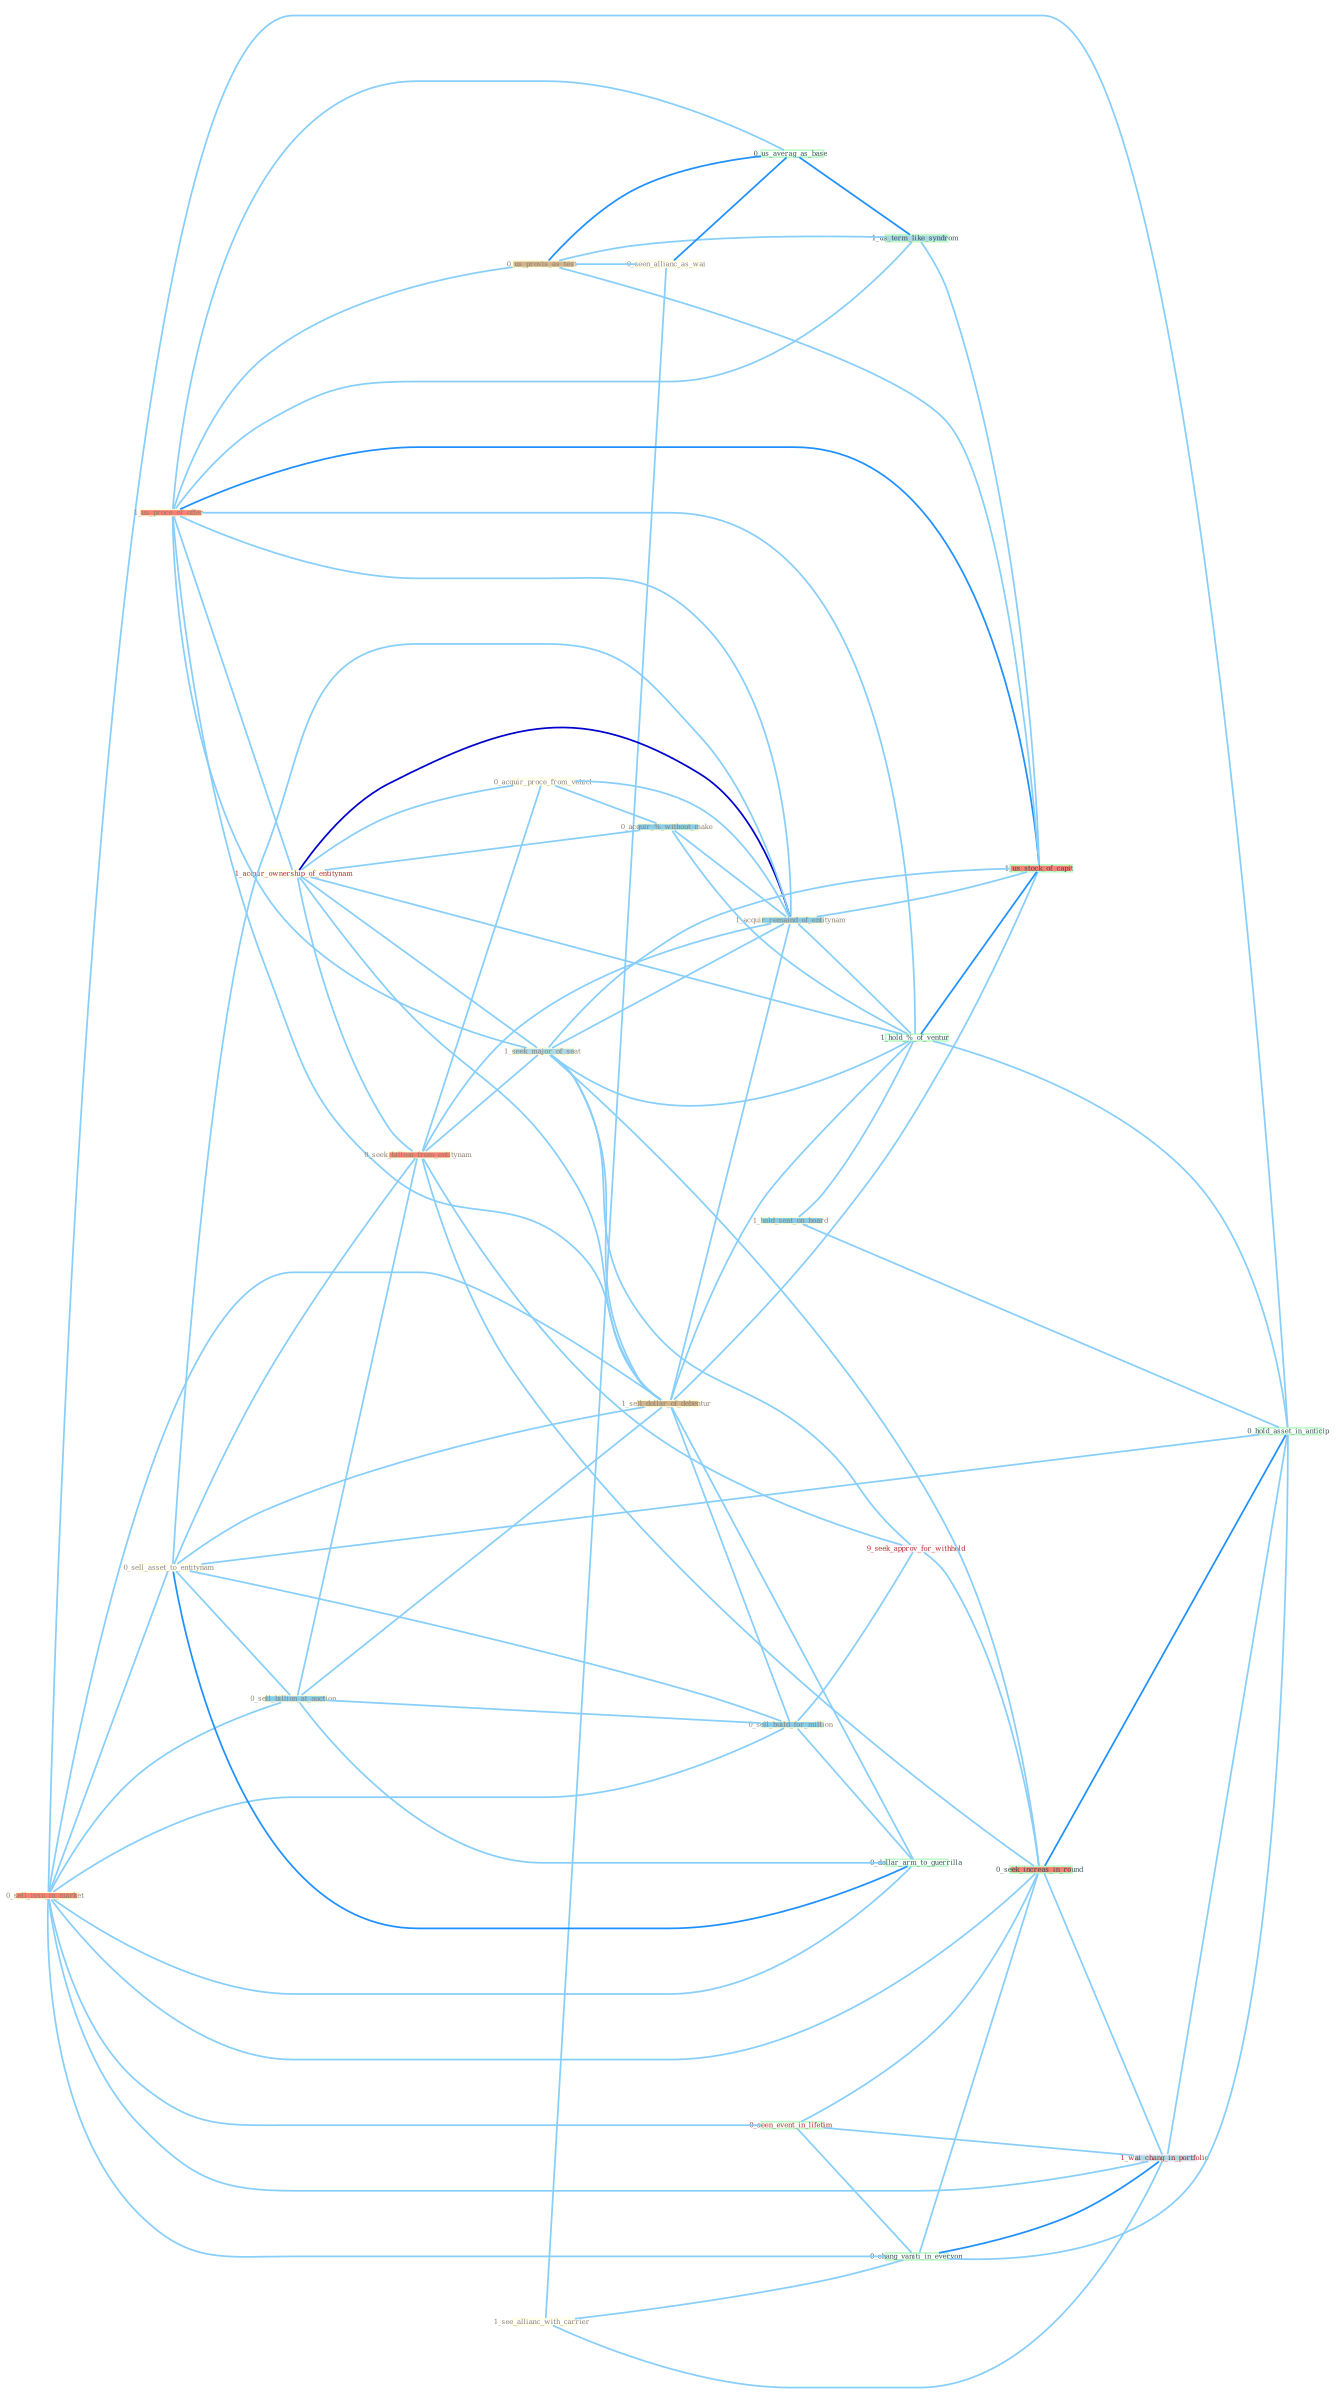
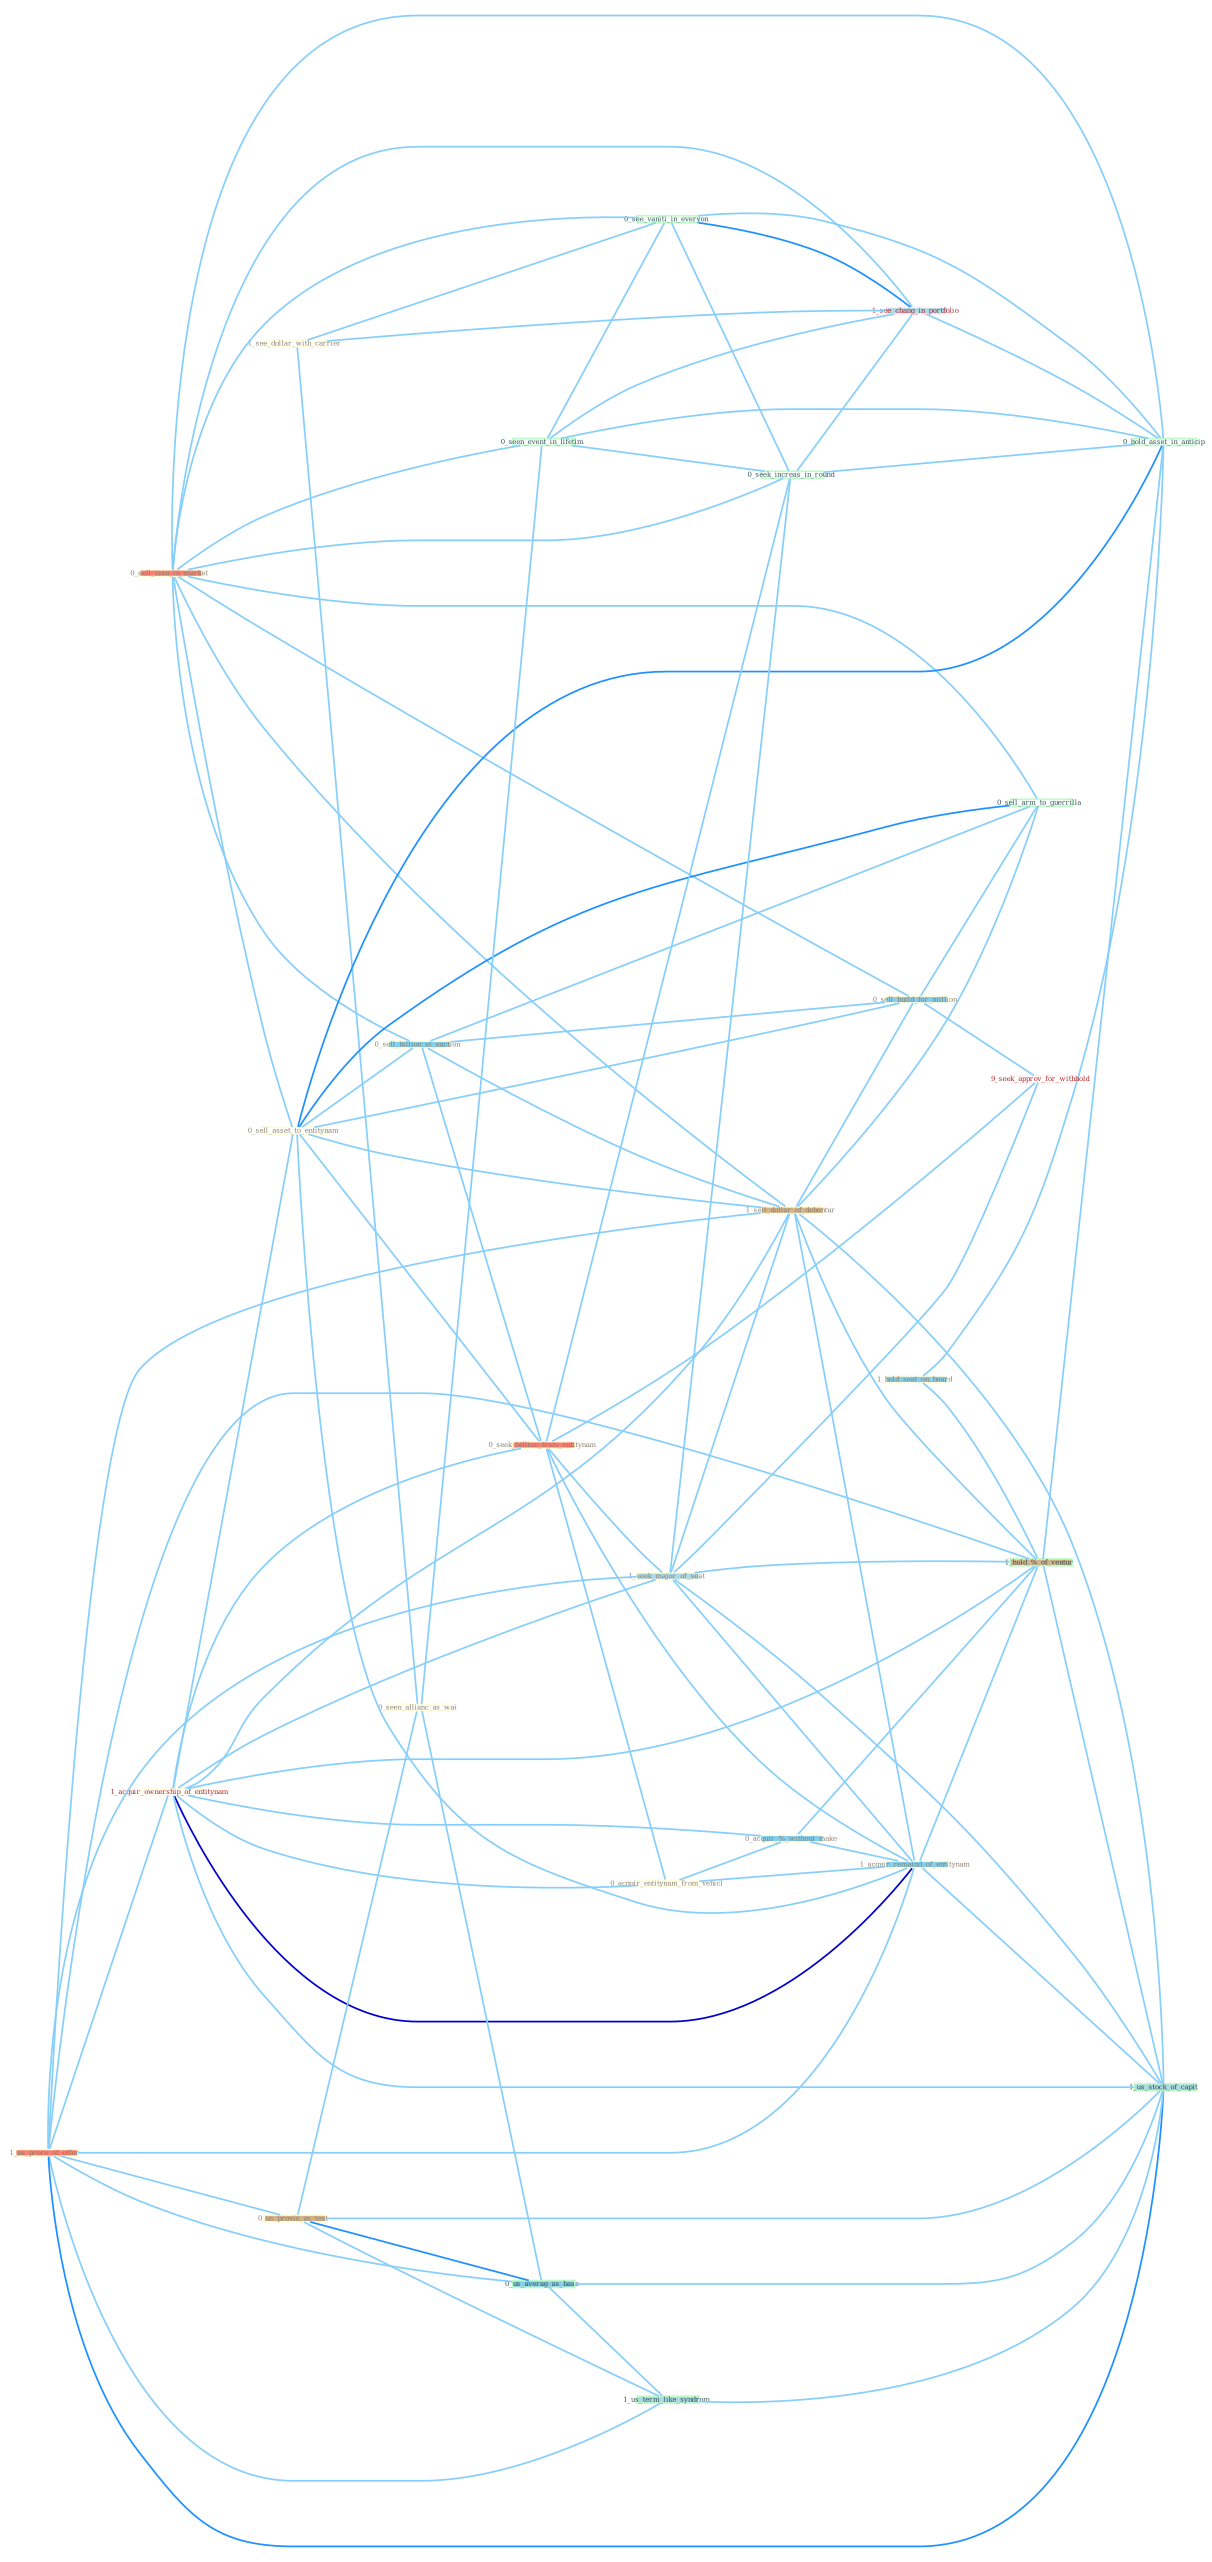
node "0_us_averag_as_base": fillcolor white -> skyblue
edge "0_us_averag_as_base" -- "1_us_term_like_syndrom": color #1e90ff -> #87cefa
edge "0_us_averag_as_base" -- "0_seen_allianc_as_wai": color #1e90ff -> #87cefa
edge "0_seen_event_in_lifetim" -- "0_hold_asset_in_anticip": added
node "0_acquir_proce_from_vehicl": label "0_acquir_proce_from_vehicl" -> "0_acquir_entitynam_from_vehicl"
node "1_us_stock_of_capit": fillcolor salmon -> lightblue
edge "1_us_stock_of_capit" -- "1_hold_%_of_ventur": color #1e90ff -> #87cefa
node "1_hold_%_of_ventur": fillcolor white -> tan
edge "0_seen_event_in_lifetim" -- "0_seen_allianc_as_wai": added
edge "0_sell_asset_to_entitynam" -- "1_acquir_ownership_of_entitynam": added
edge "0_hold_asset_in_anticip" -- "0_sell_asset_to_entitynam": color #87cefa -> #1e90ff
edge "9_seek_approv_for_withhold" -- "0_seek_increas_in_round": removed
edge "0_hold_asset_in_anticip" -- "0_seek_increas_in_round": color #1e90ff -> #87cefa
node "0_dollar_arm_to_guerrilla": label "0_dollar_arm_to_guerrilla" -> "0_sell_arm_to_guerrilla"
node "0_seek_increas_in_round": fillcolor salmon -> white
edge "1_acquir_ownership_of_entitynam" -- "1_us_stock_of_capit": added
node "0_seen_event_in_lifetim": fontcolor #b22222 -> #2f4f4f
node "1_wai_chang_in_portfolio": label "1_wai_chang_in_portfolio" -> "1_see_chang_in_portfolio"
node "0_chang_vaniti_in_everyon": label "0_chang_vaniti_in_everyon" -> "0_see_vaniti_in_everyon"
edge "1_us_stock_of_capit" -- "0_us_averag_as_base": added
node "1_see_allianc_with_carrier": label "1_see_allianc_with_carrier" -> "1_see_dollar_with_carrier"
